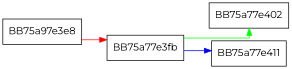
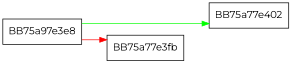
edge "BB75a77e3fb" -> "BB75a77e402": now "BB75a97e3e8" -> "BB75a77e402"
node "BB75a77e411": removed
